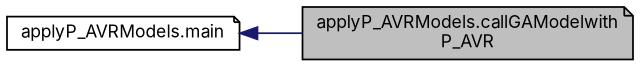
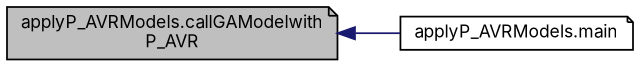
edge "applyP_AVRModels.callGAModelwith P_AVR" -> "applyP_AVRModels.main": reversed
